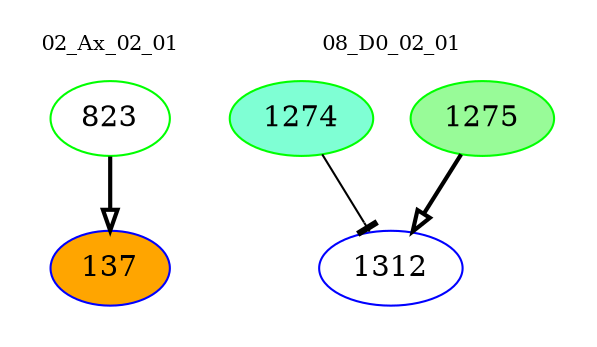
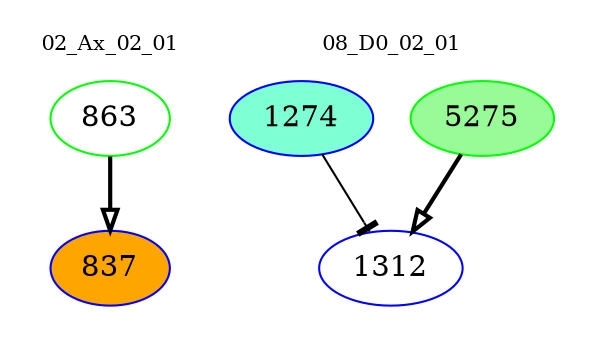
node "823": label "823" -> "863"
node "1274": color green -> blue
node "1275": label "1275" -> "5275"
node "137": label "137" -> "837"
